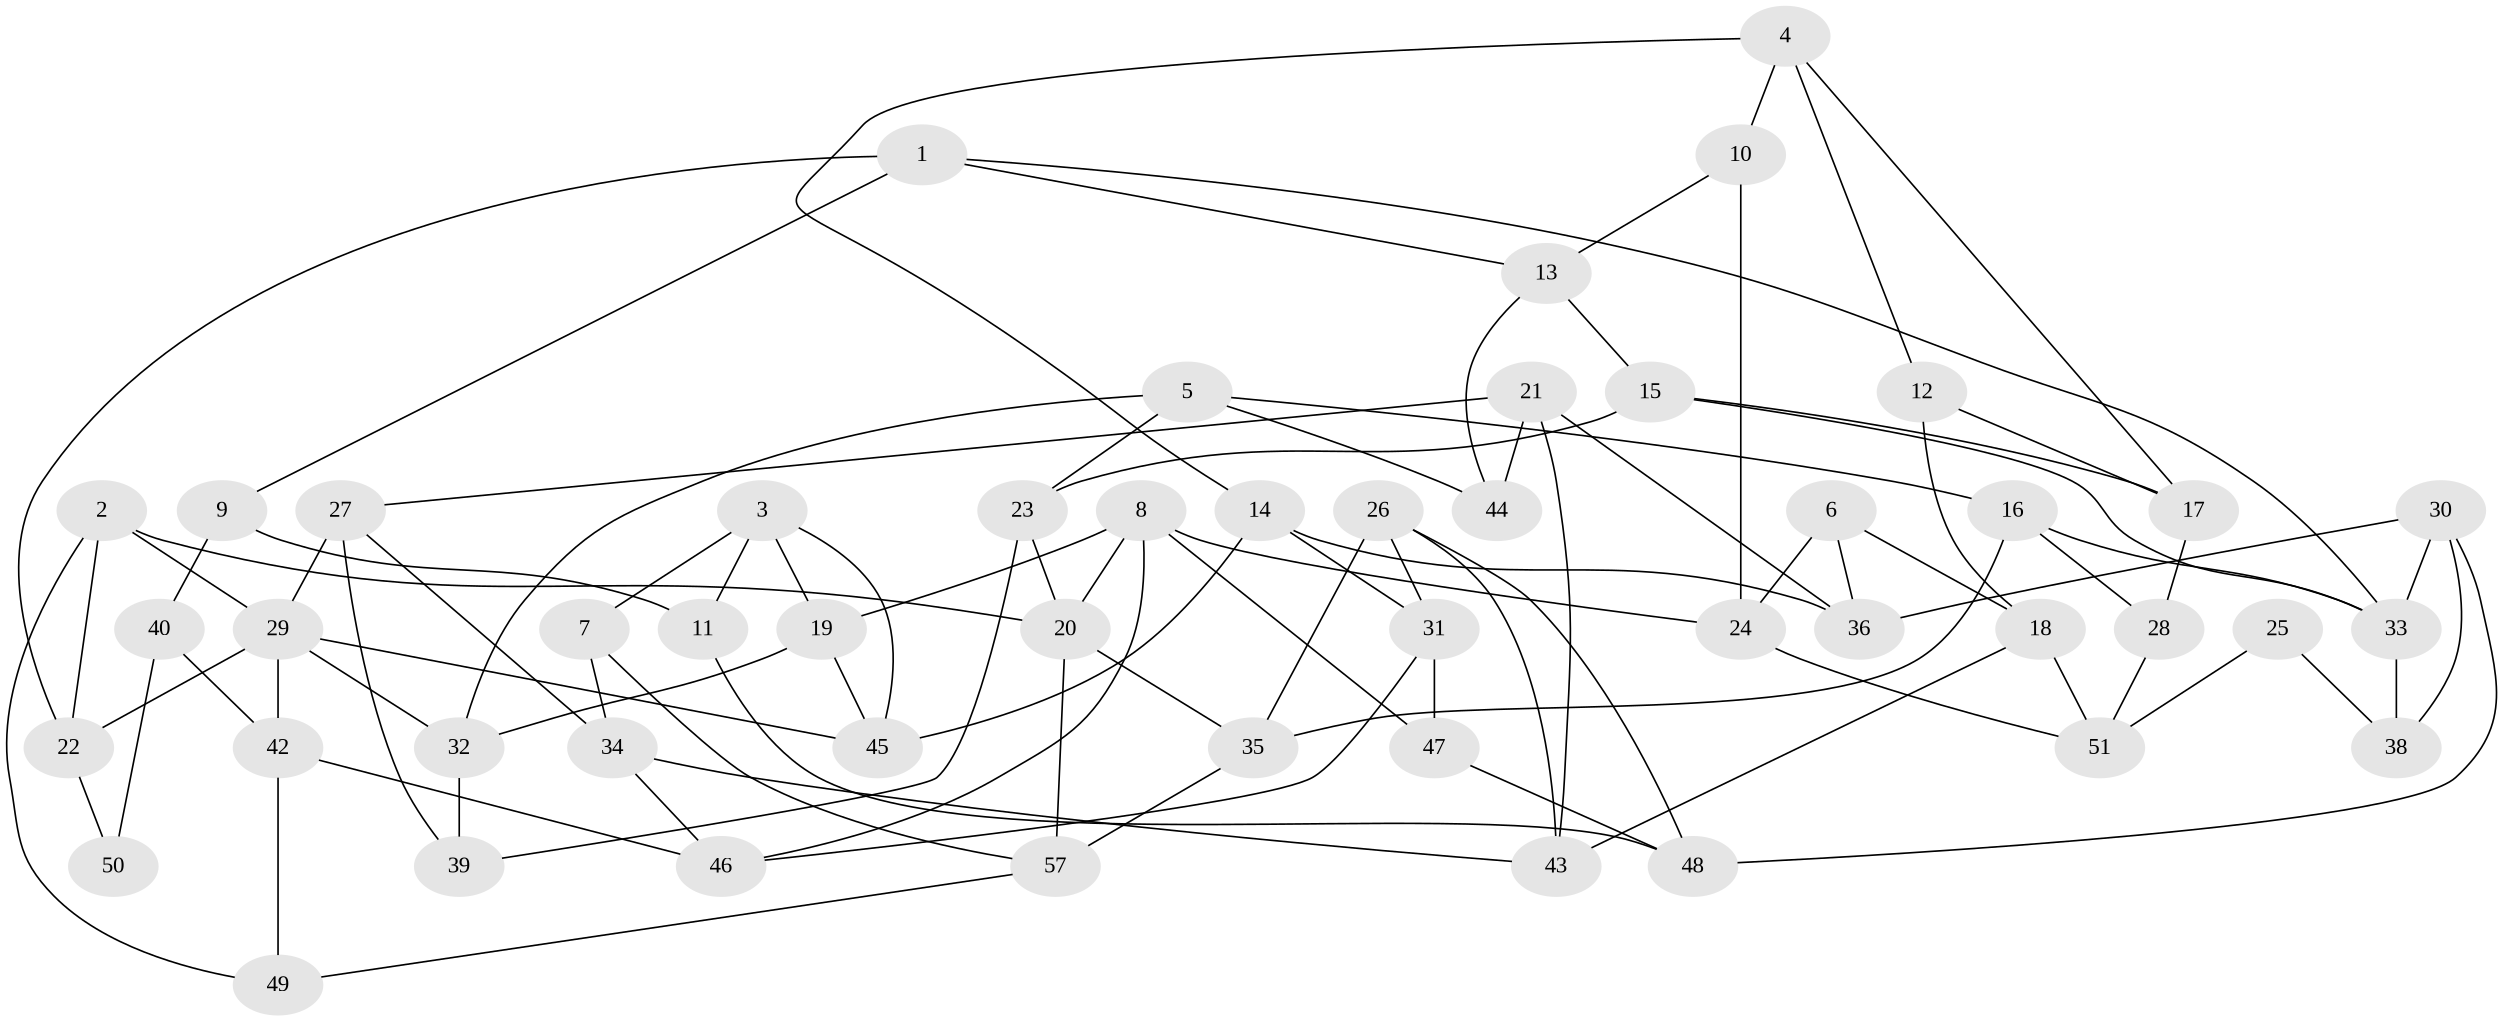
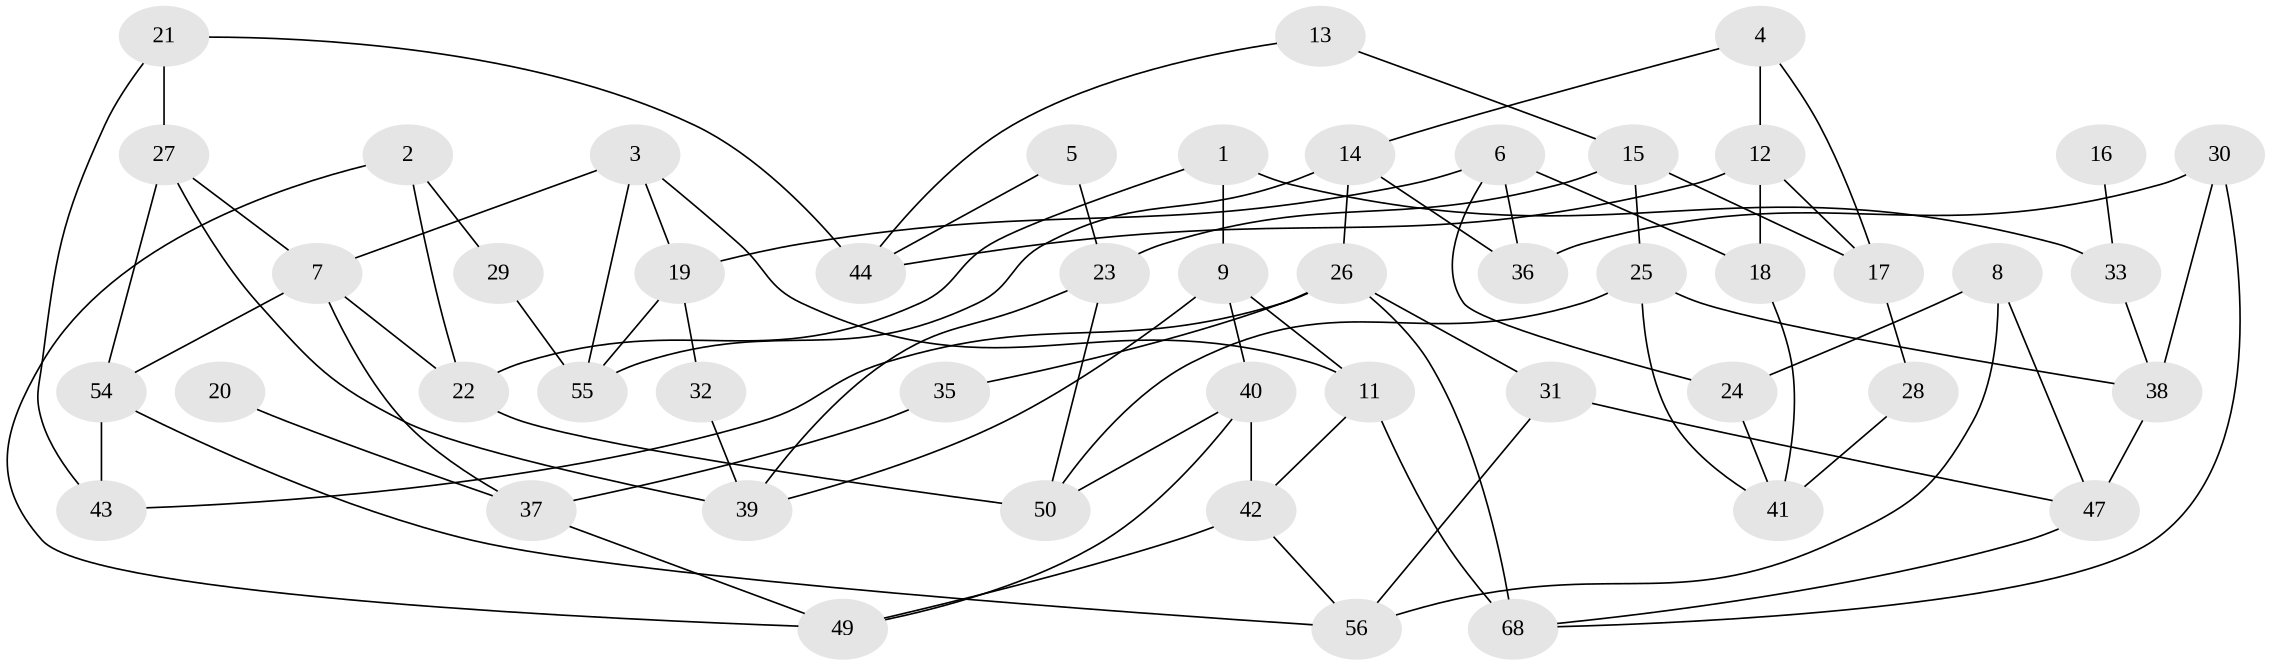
node "10": removed
edge "1" -- "13": removed
edge "12" -- "44": added
edge "25" -- "50": added
edge "9" -- "39": added
edge "5" -- "16": removed
edge "38" -- "47": added
edge "5" -- "32": removed
edge "15" -- "33": now "15" -- "25"
edge "21" -- "36": removed
edge "40" -- "49": added
edge "14" -- "31": now "14" -- "26"
edge "27" -- "29": now "27" -- "7"
edge "16" -- "28": removed
edge "23" -- "20": now "23" -- "50"
edge "8" -- "20": removed
edge "30" -- "33": removed
edge "8" -- "19": now "6" -- "19"
edge "2" -- "20": removed
edge "29" -- "32": removed
edge "29" -- "22": now "7" -- "22"
edge "20" -- "35": removed
edge "29" -- "42": now "11" -- "42"
edge "16" -- "35": removed
node "34": label "34" -> "54"
node "45": label "45" -> "55"
edge "18" -- "43": removed
node "51": label "51" -> "41"
node "46": label "46" -> "56"
node "57": label "57" -> "37"
node "48": label "48" -> "68"
